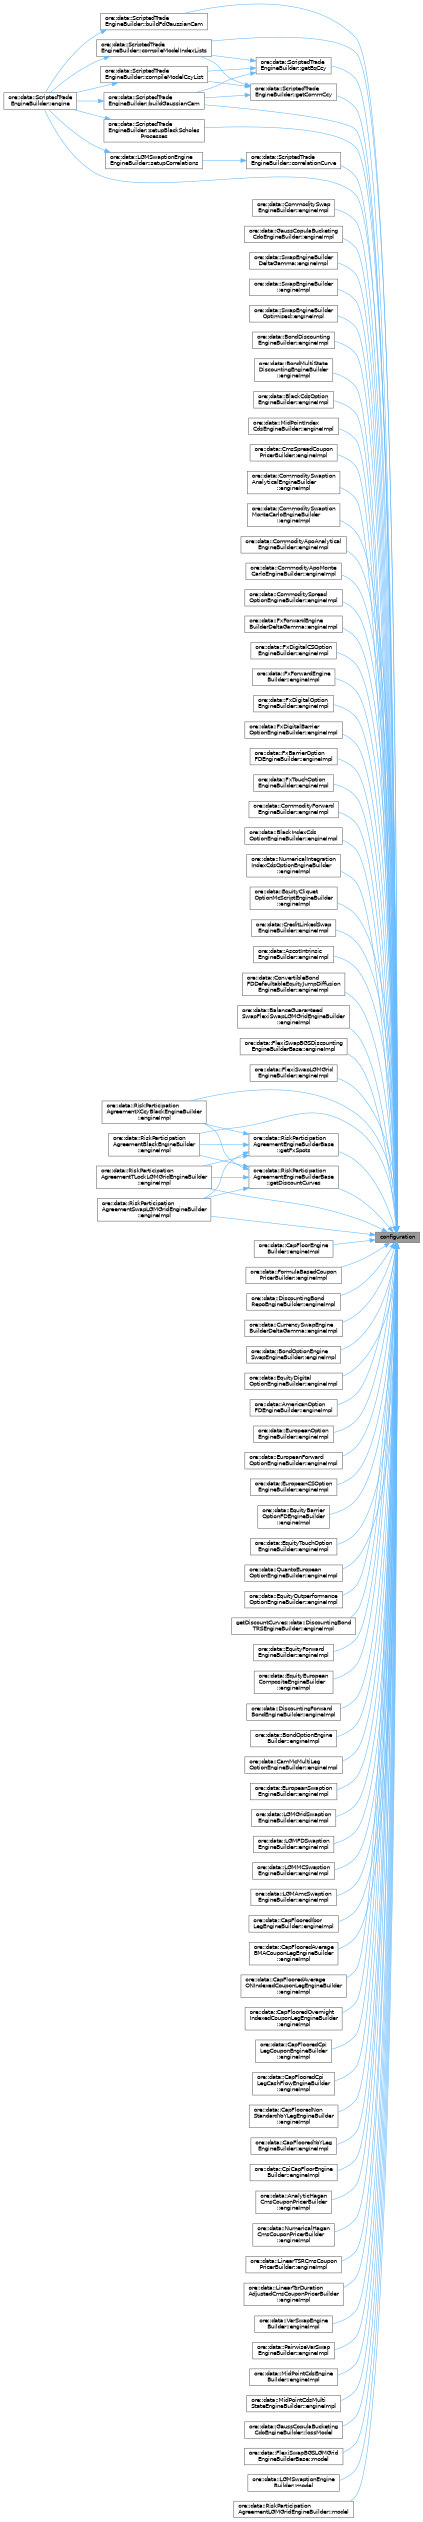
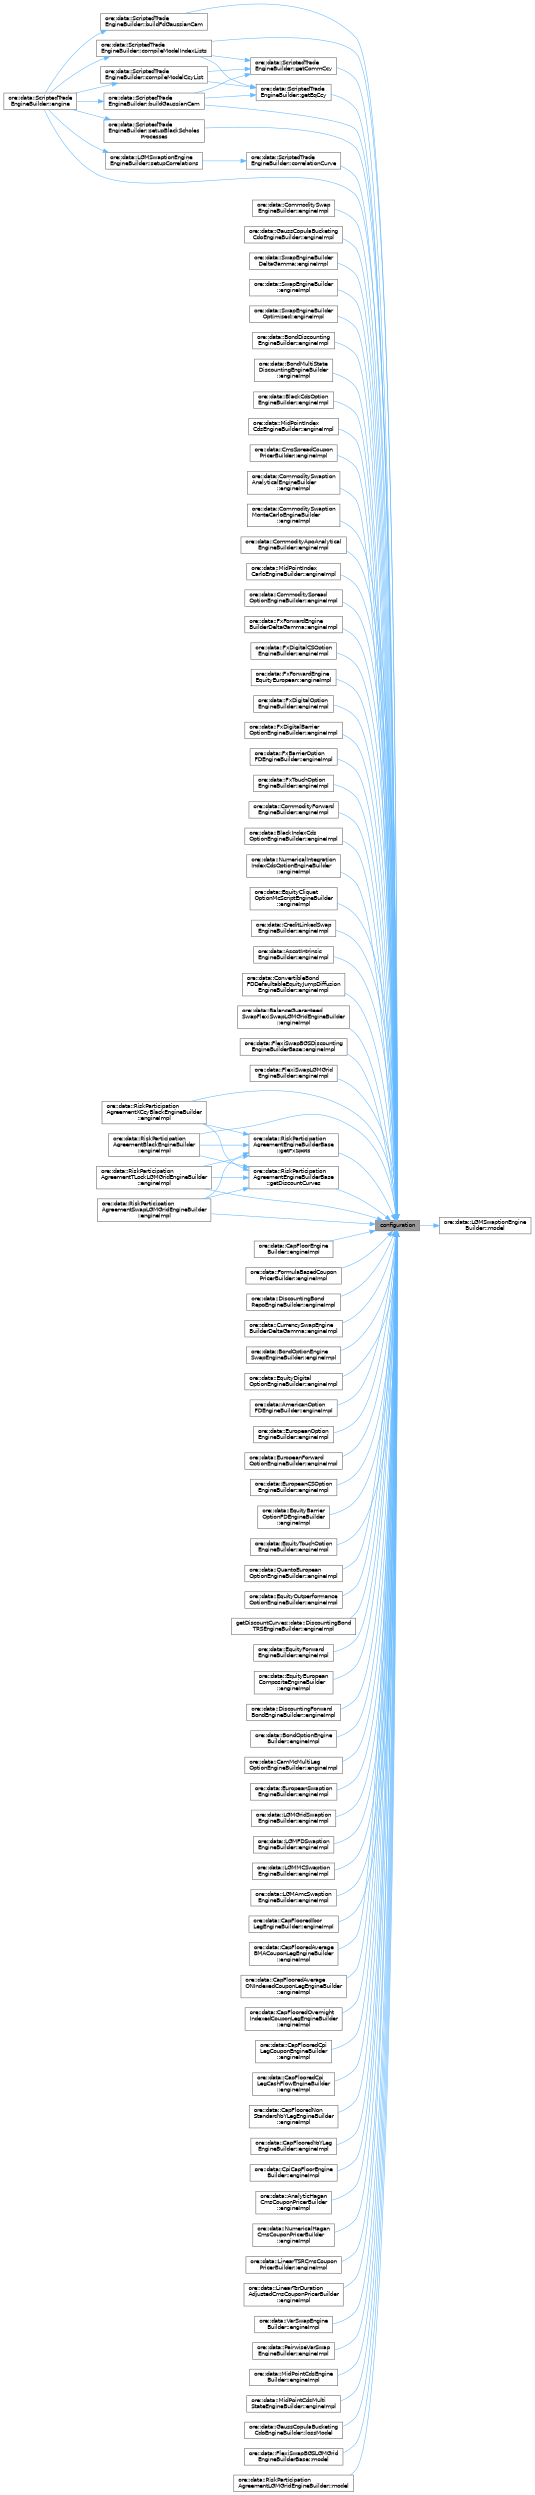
node "ore::data::CommodityApoMonte CarloEngineBuilder::engineImpl": label "ore::data::CommodityApoMonte CarloEngineBuilder::engineImpl" -> "ore::data::MidPointIndex CarloEngineBuilder::engineImpl"
node "ore::data::FxForwardEngine Builder::engineImpl": label "ore::data::FxForwardEngine Builder::engineImpl" -> "ore::data::FxForwardEngine EquityEuropean::engineImpl"
edge "ore::data::LGMSwaptionEngine Builder::model" -> "configuration": reversed
